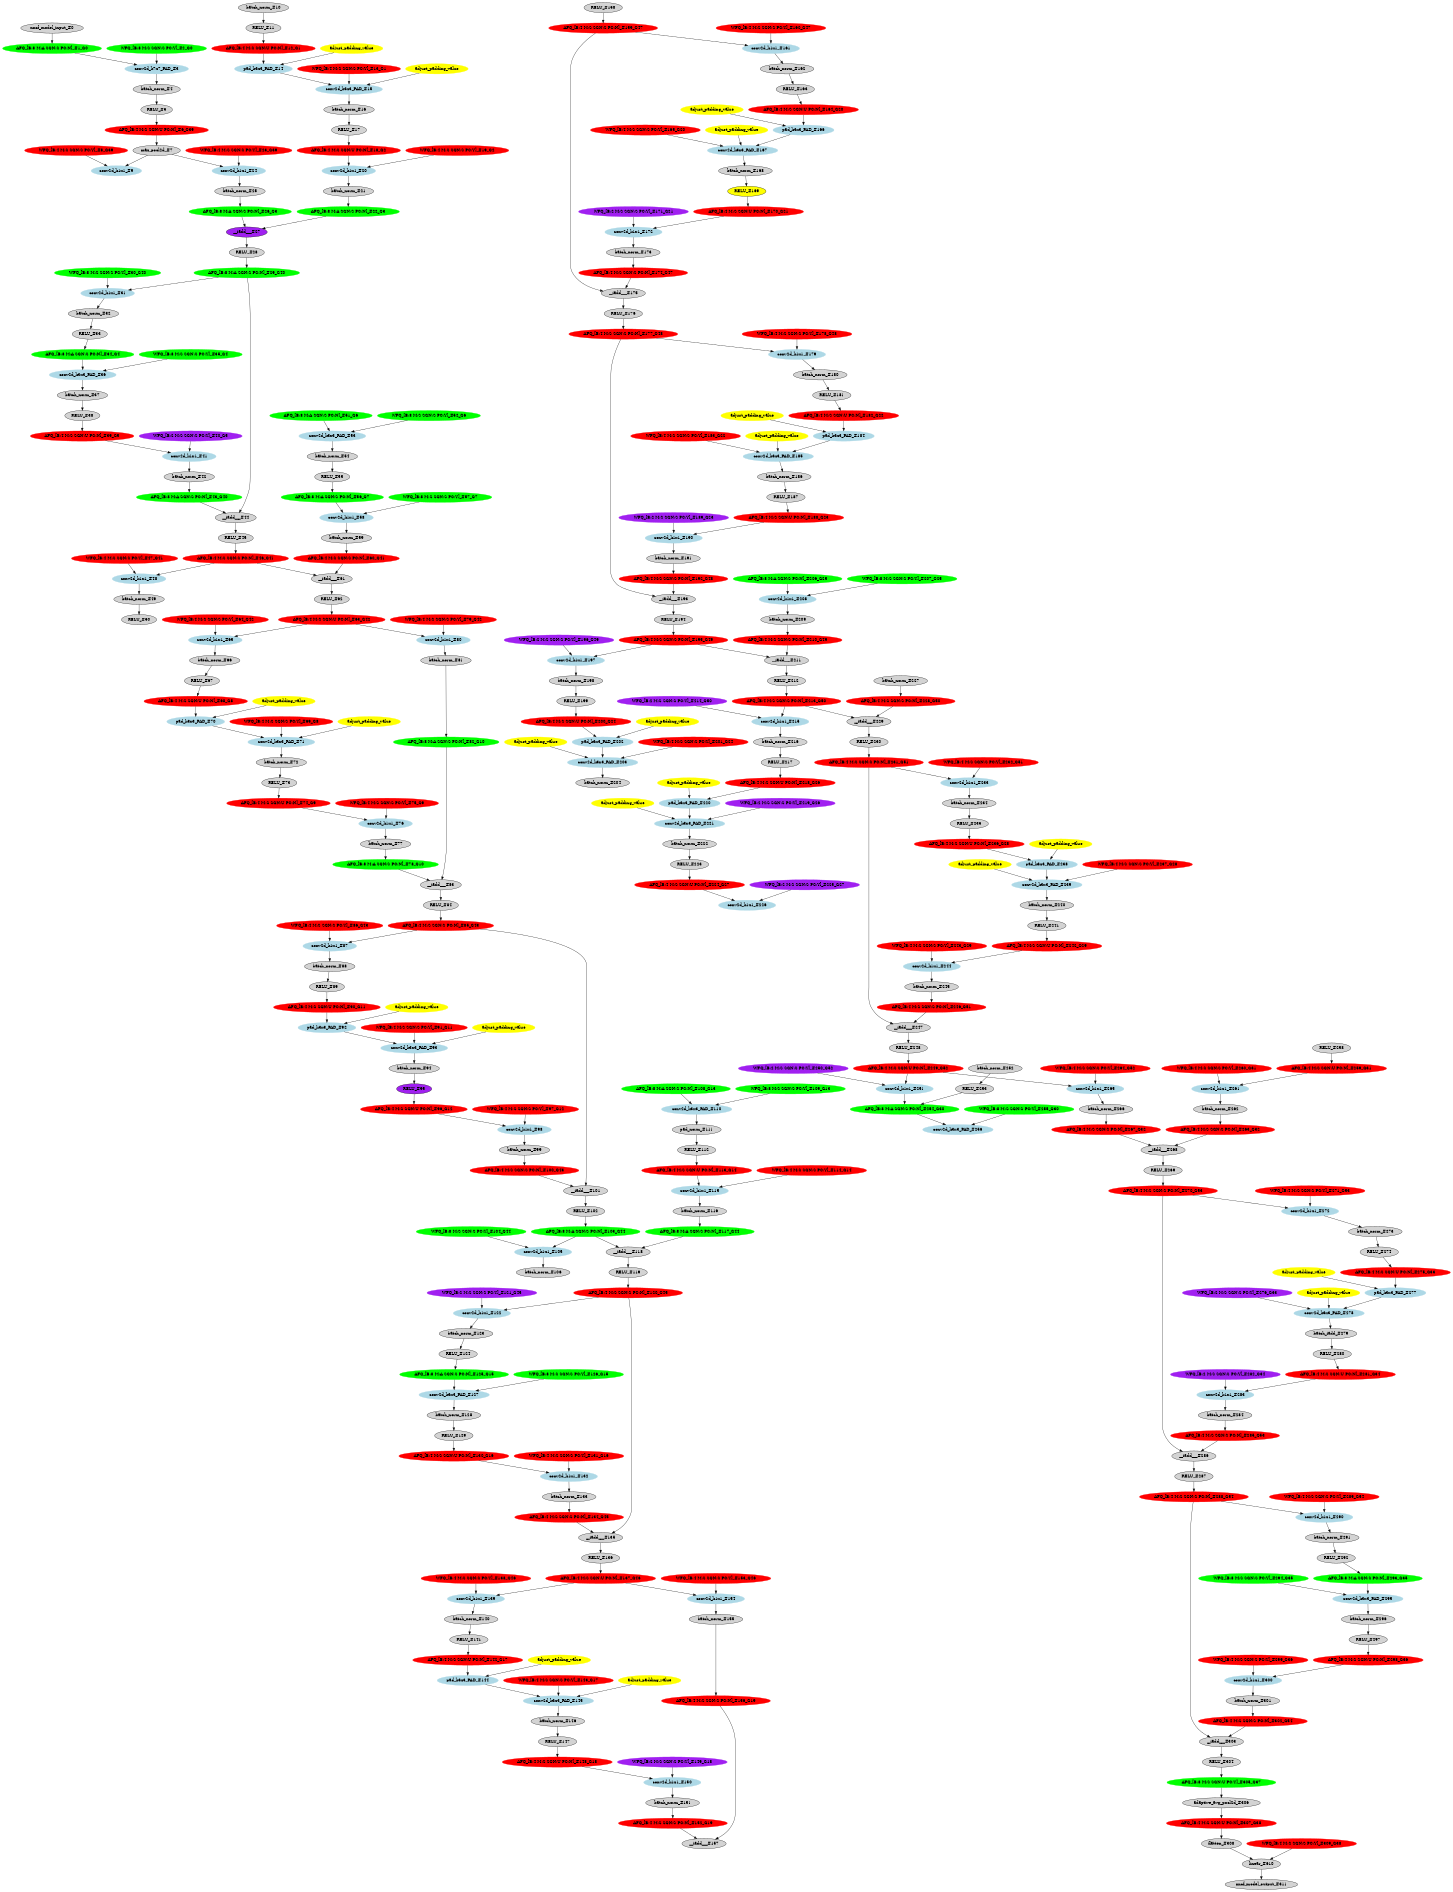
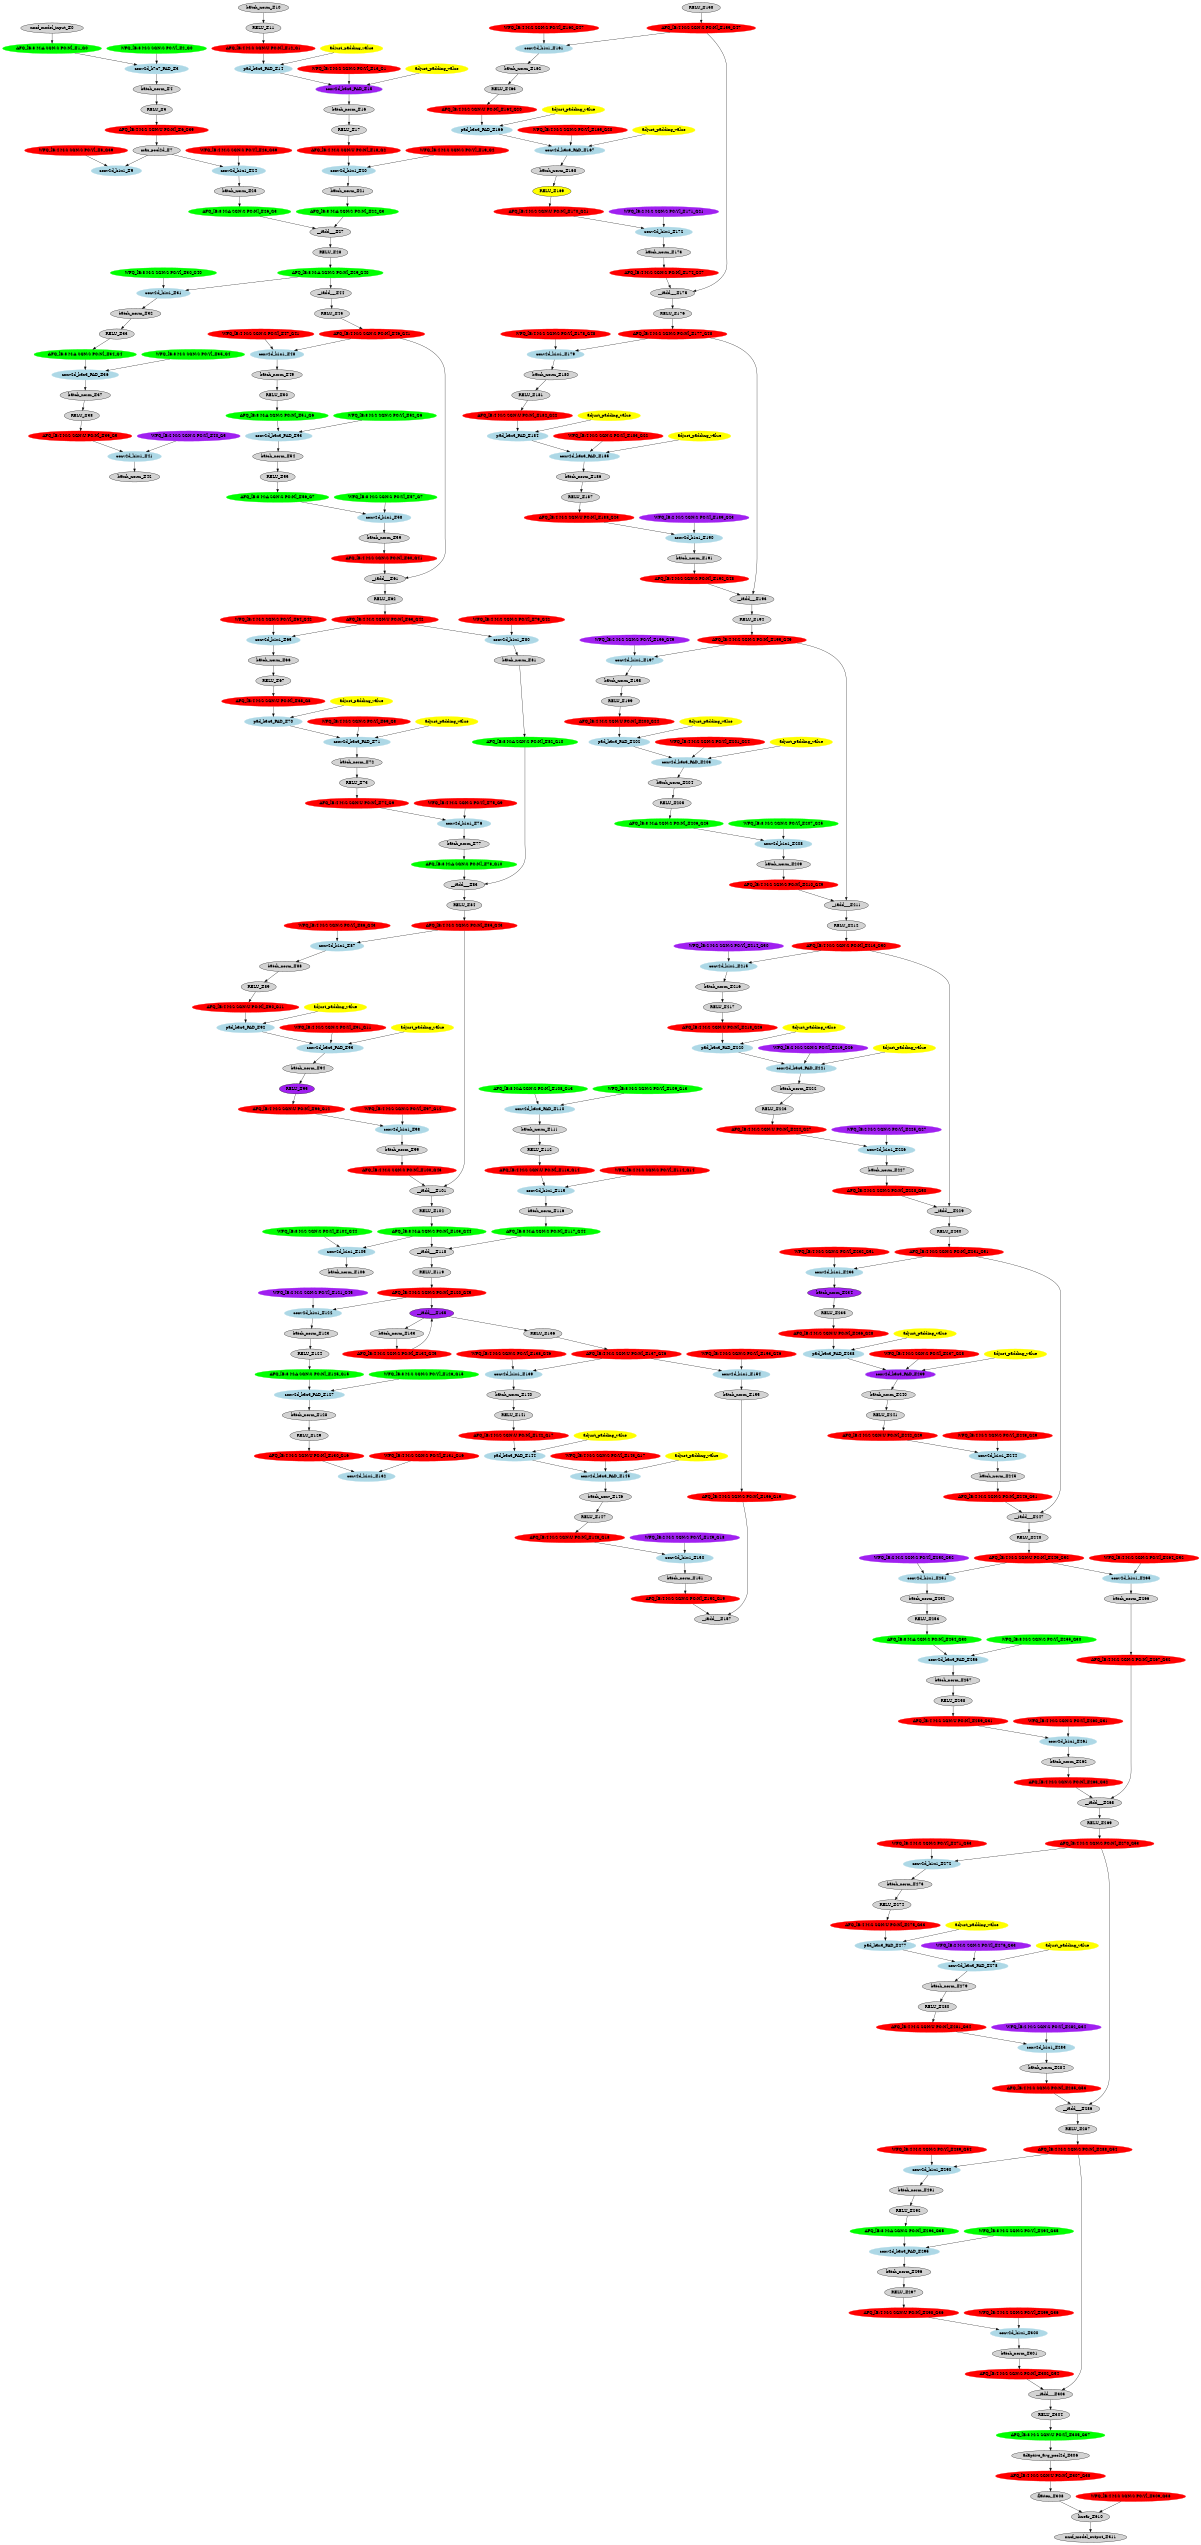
node "conv2d_k3x3_PAD_#15": fillcolor lightblue -> purple
node "RELU_#163": label "RELU_#163" -> "RELU_#463"
node "__iadd___#27": fillcolor purple -> lightgrey
edge "RELU_#50" -> "AFQ_[B:8 M:A SGN:S PC:N]_#51_G6": added
node "AFQ_[B:8 M:A SGN:S PC:N]_#43_G40": removed
node "RELU_#205": added
node "batch_norm_#234": fillcolor lightgrey -> purple
node "conv2d_k3x3_PAD_#239": fillcolor lightblue -> purple
edge "conv2d_k1x1_#251" -> "AFQ_[B:8 M:A SGN:S PC:N]_#254_G30": now "conv2d_k1x1_#251" -> "batch_norm_#252"
node "pad_norm_#111": label "pad_norm_#111" -> "batch_norm_#111"
edge "conv2d_k1x1_#226" -> "batch_norm_#227": added
node "batch_iadd_#279": label "batch_iadd_#279" -> "batch_norm_#279"
edge "conv2d_k1x1_#132" -> "batch_norm_#133": now "__iadd___#135" -> "batch_norm_#133"
node "__iadd___#135": fillcolor lightgrey -> purple
node "batch_norm_#257": added
node "batch_norm_#146": label "batch_norm_#146" -> "batch_conv_#146"
